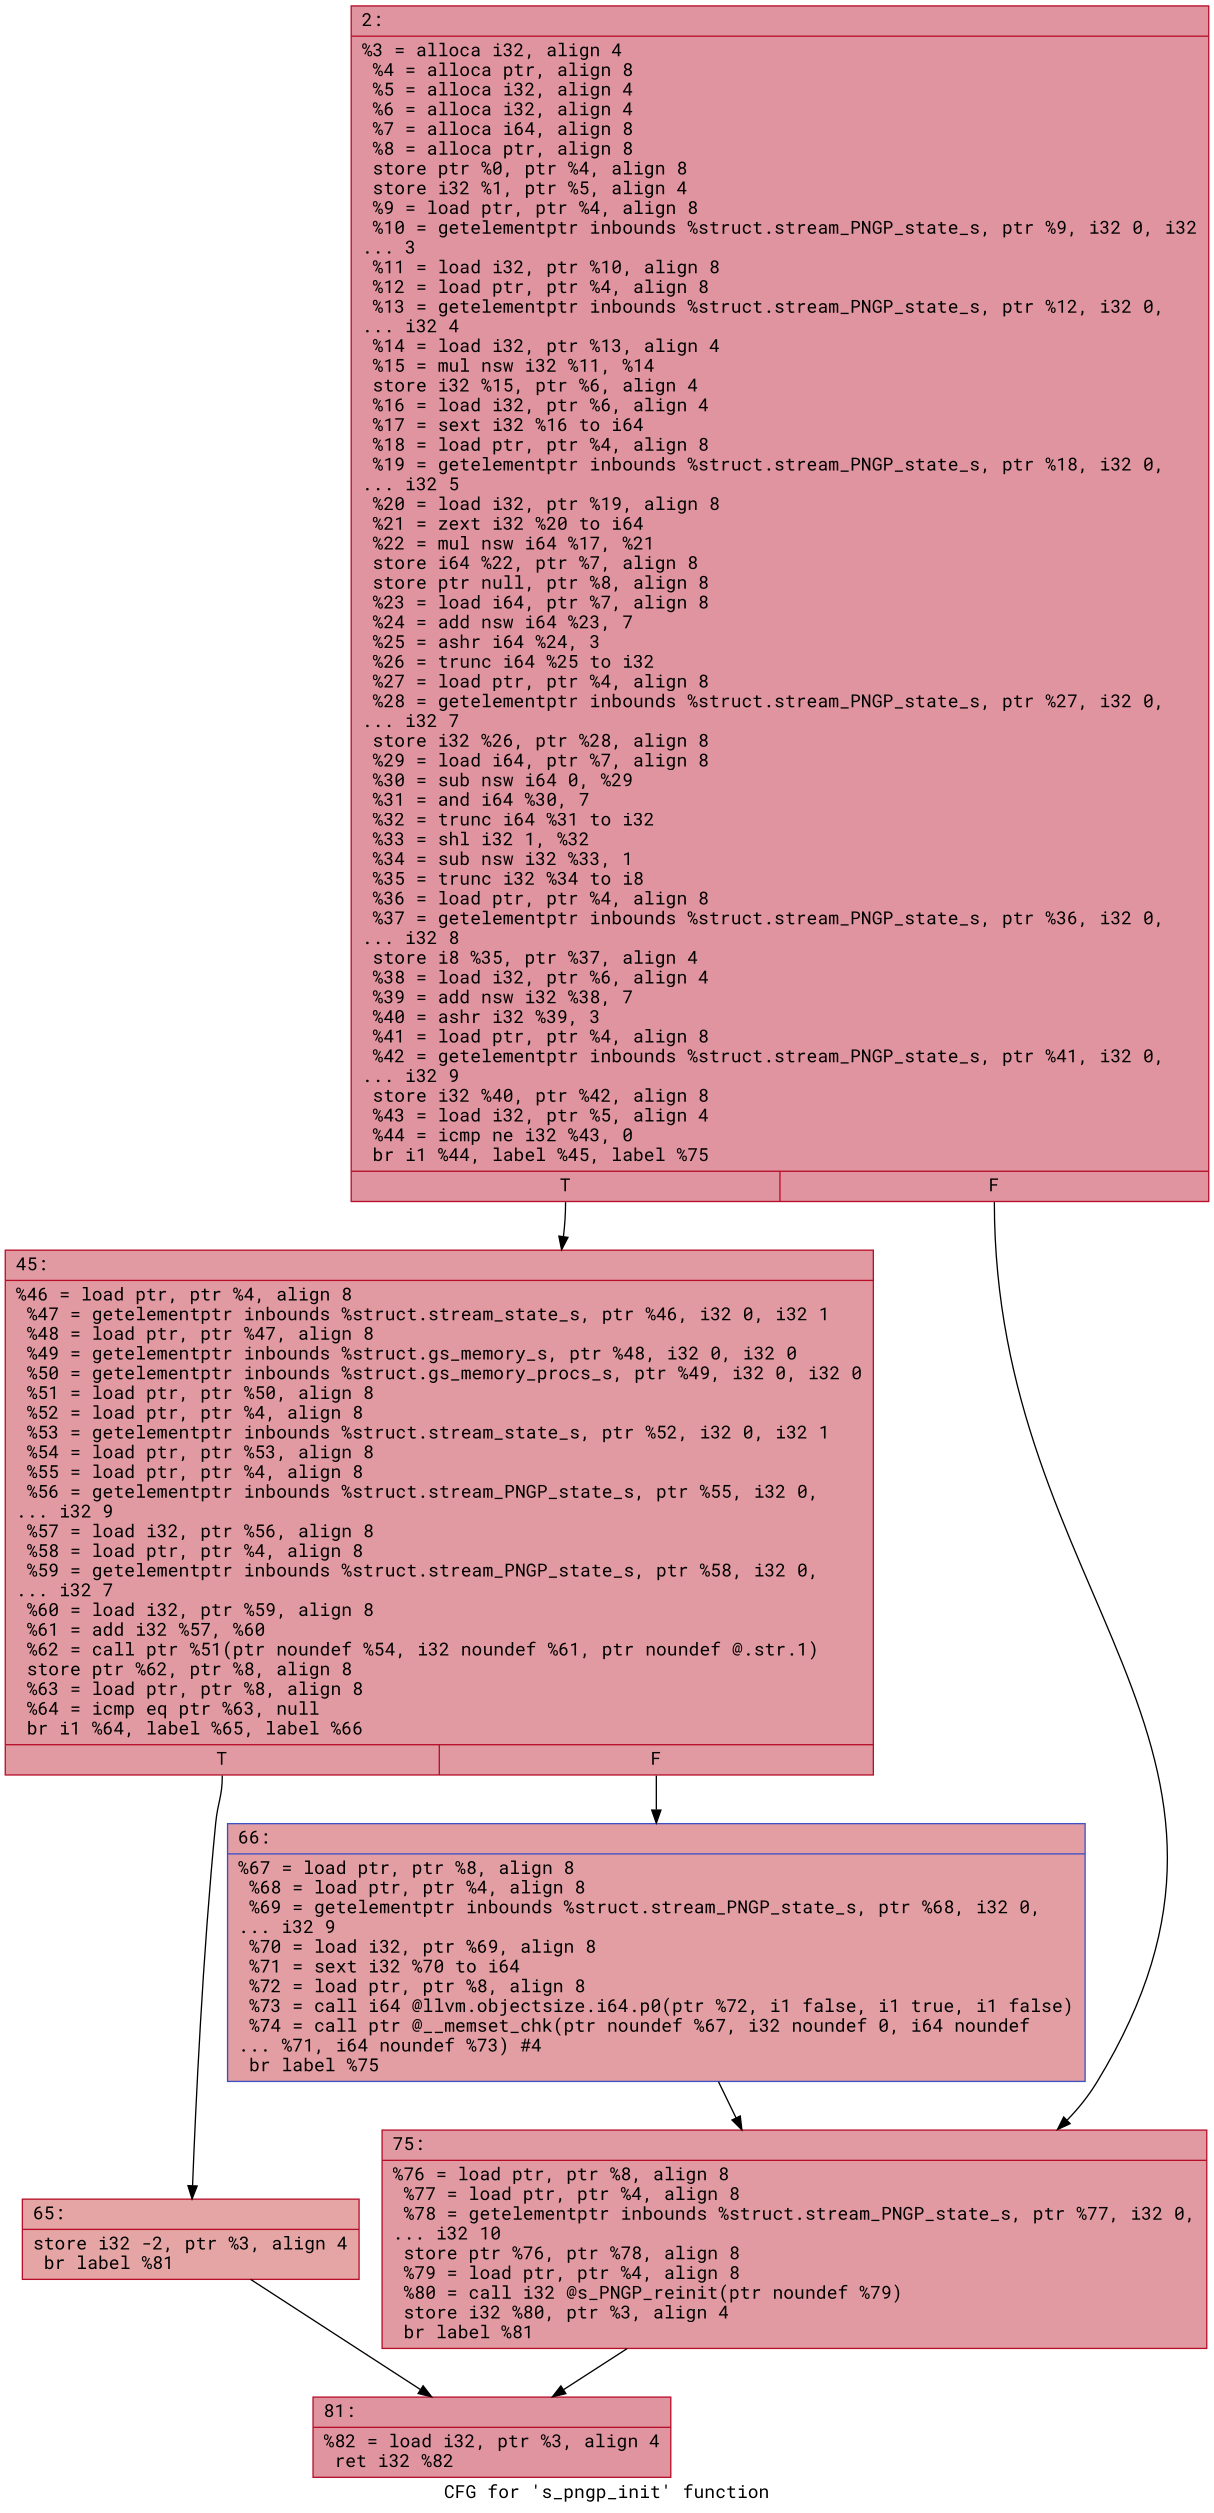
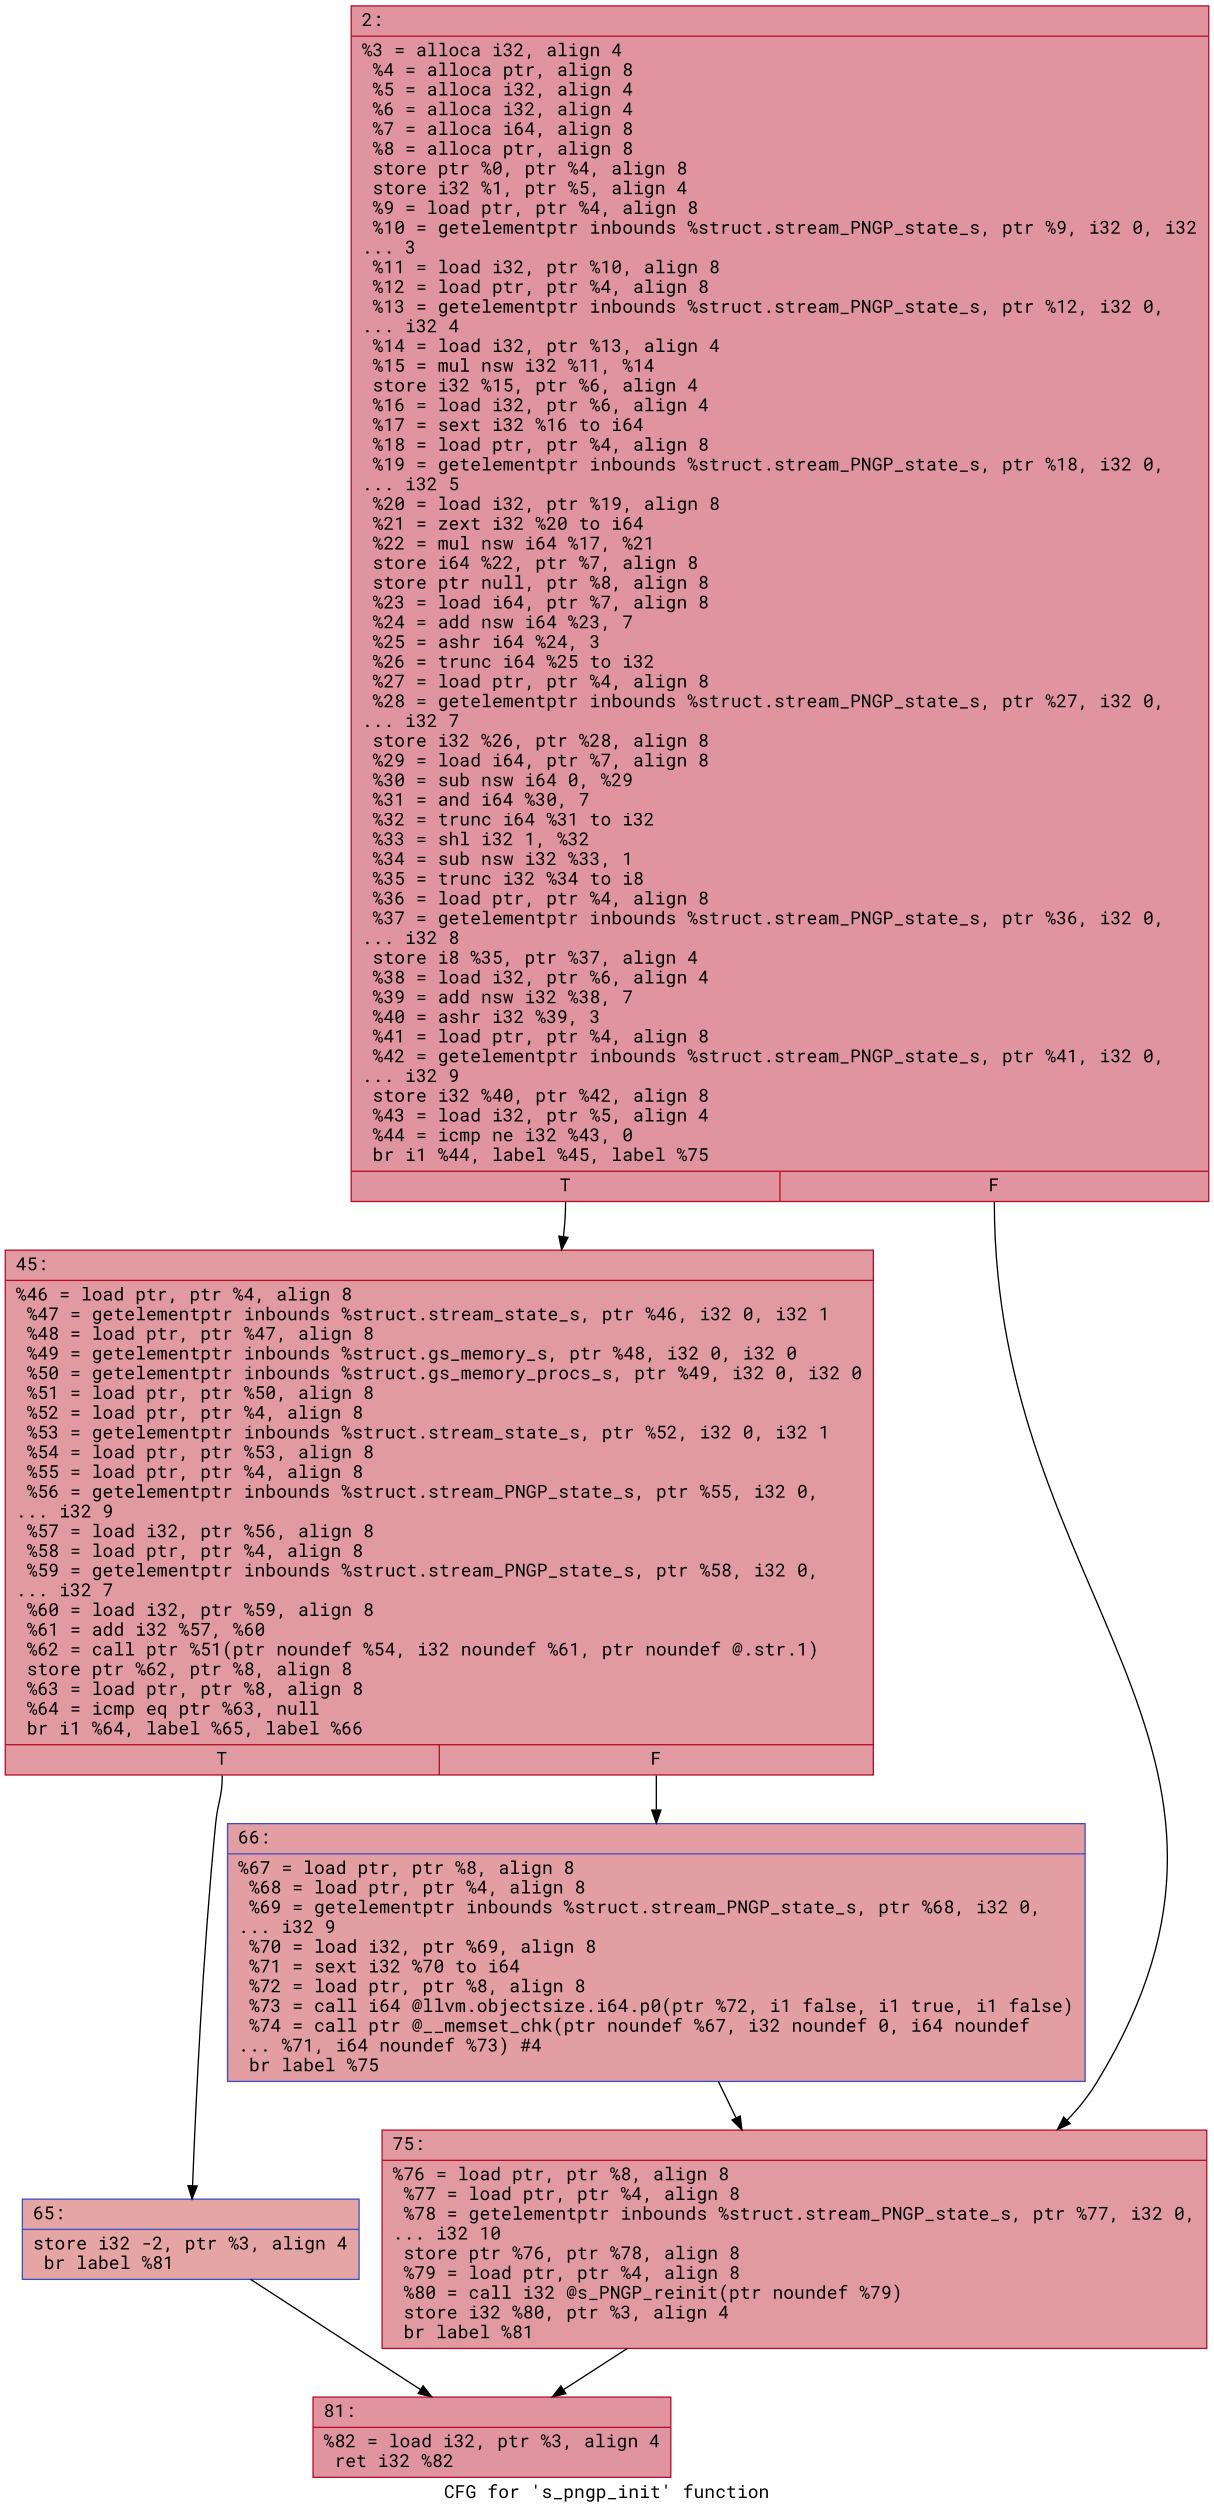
node "65:": color #b70d28ff -> #3d50c3ff
